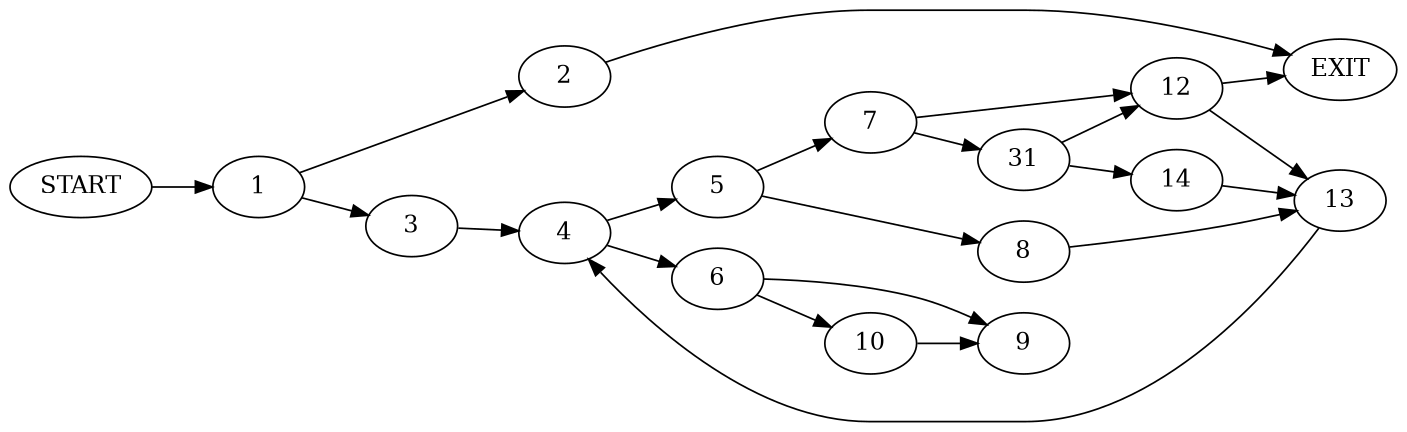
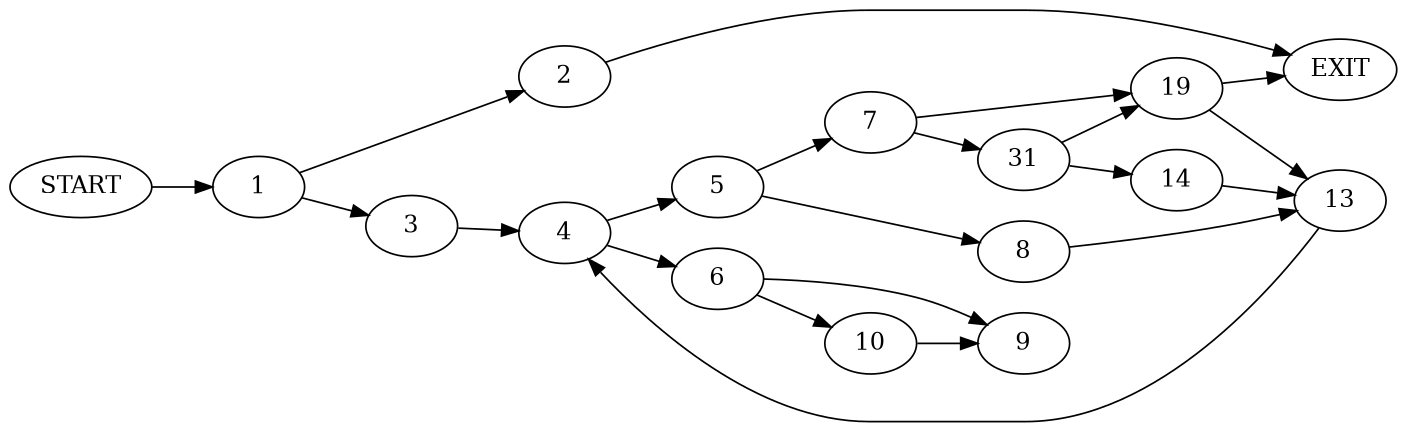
node "12": label "12" -> "19"
